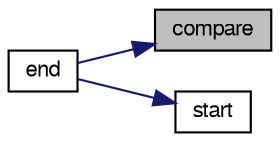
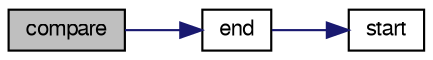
edge "end" -> "compare": reversed
